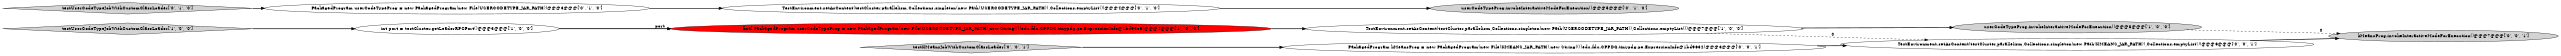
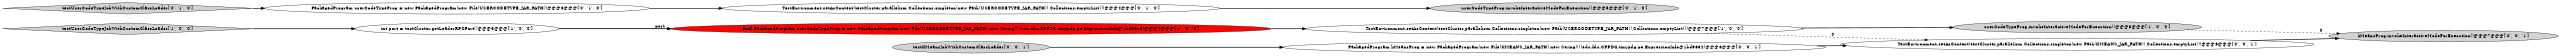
node "testKMeansJobWithCustomClassLoader['0', '0', '1']": shape diamond -> ellipse
